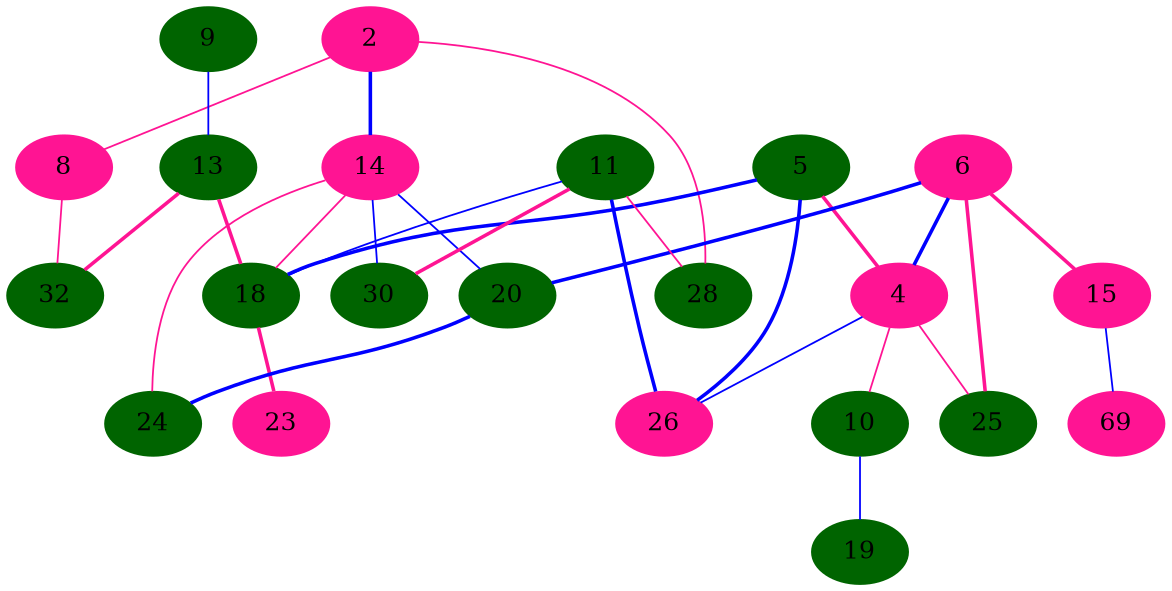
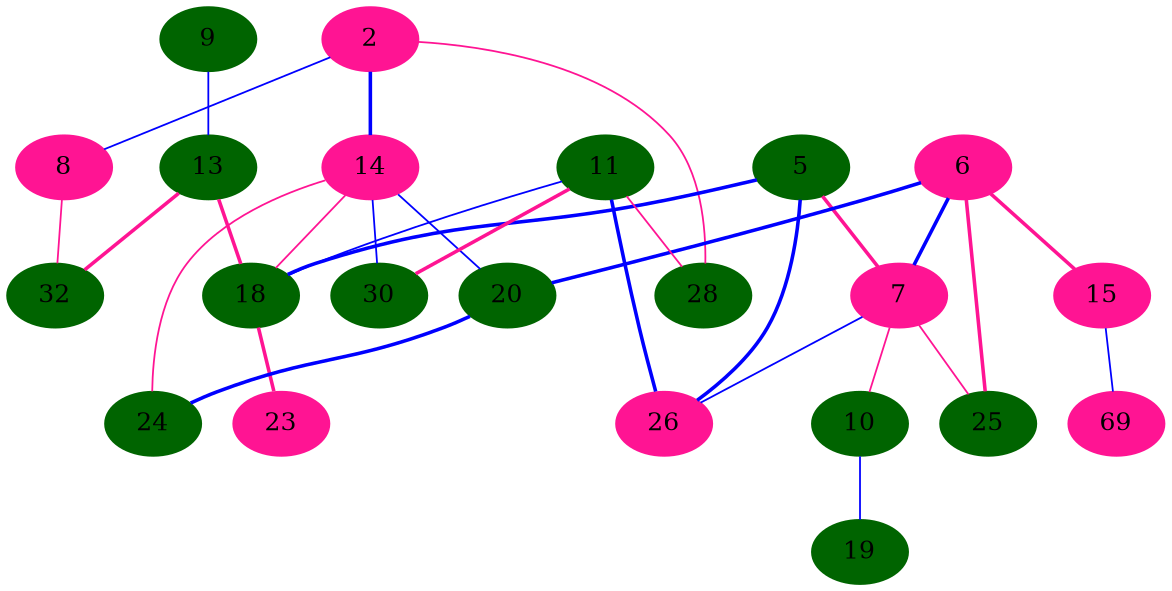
edge "2" -- "8": color deeppink -> blue
node "4": label "4" -> "7"
